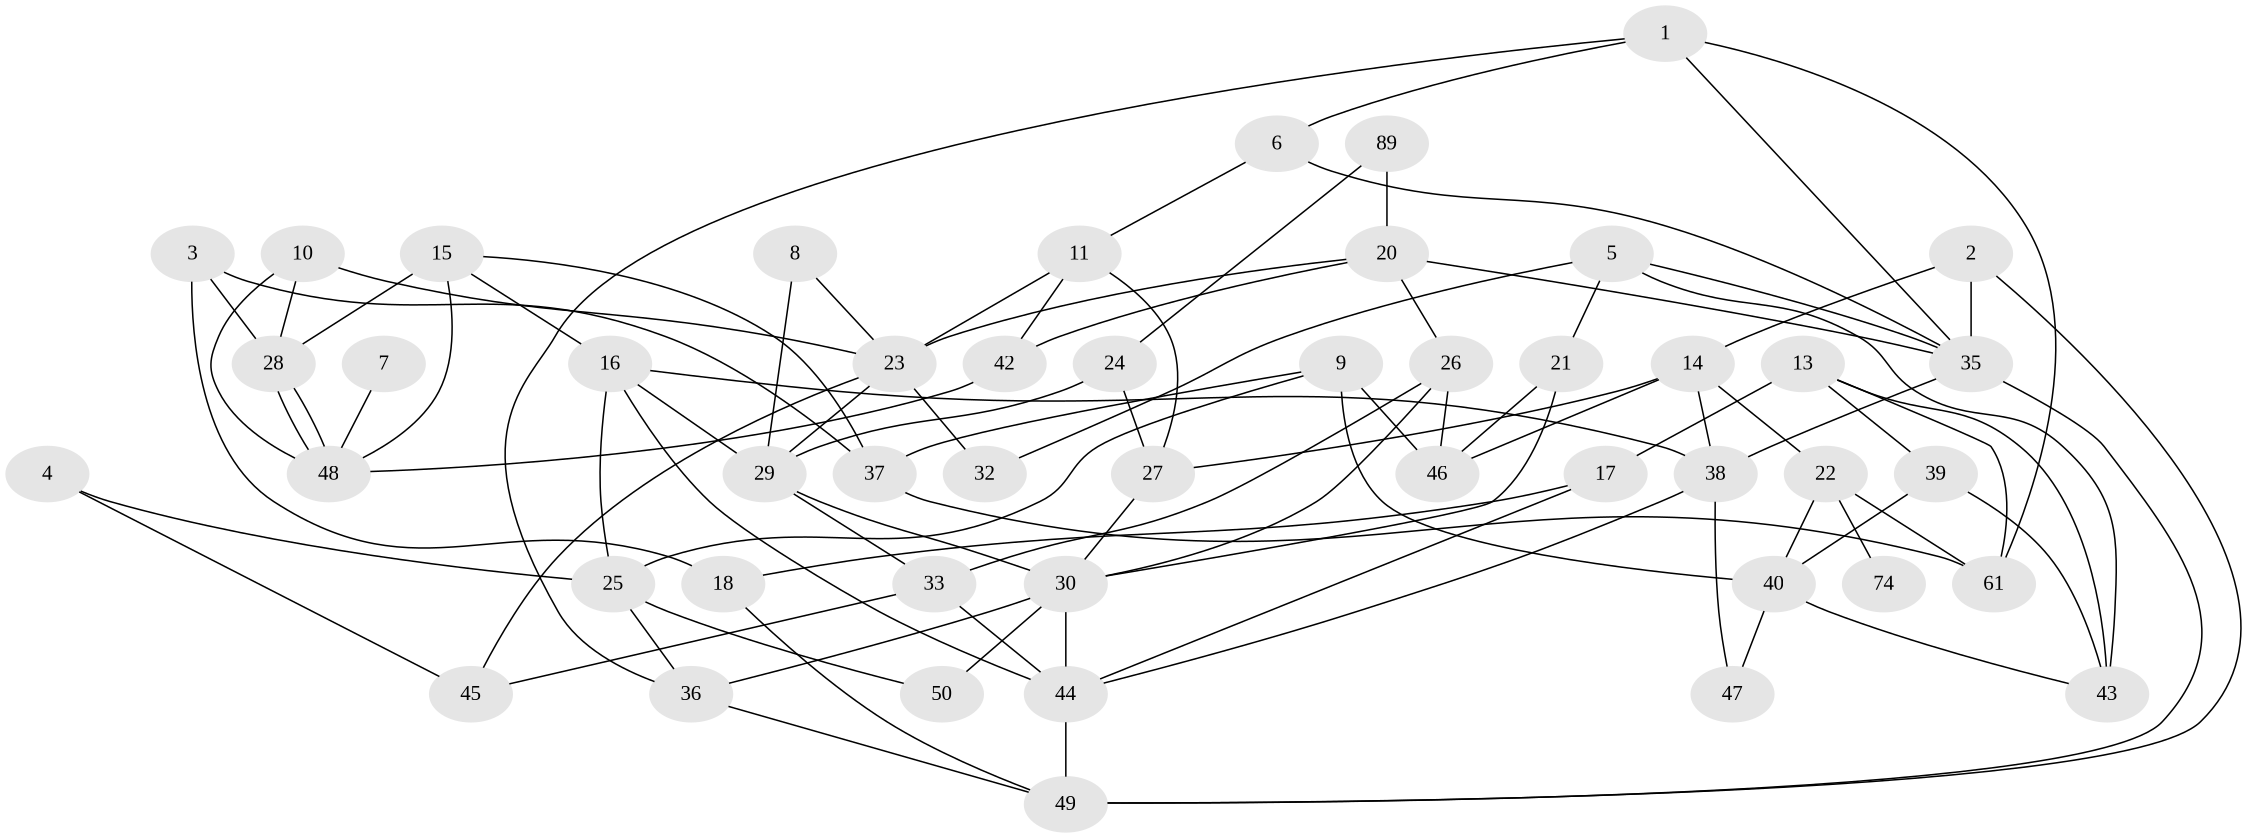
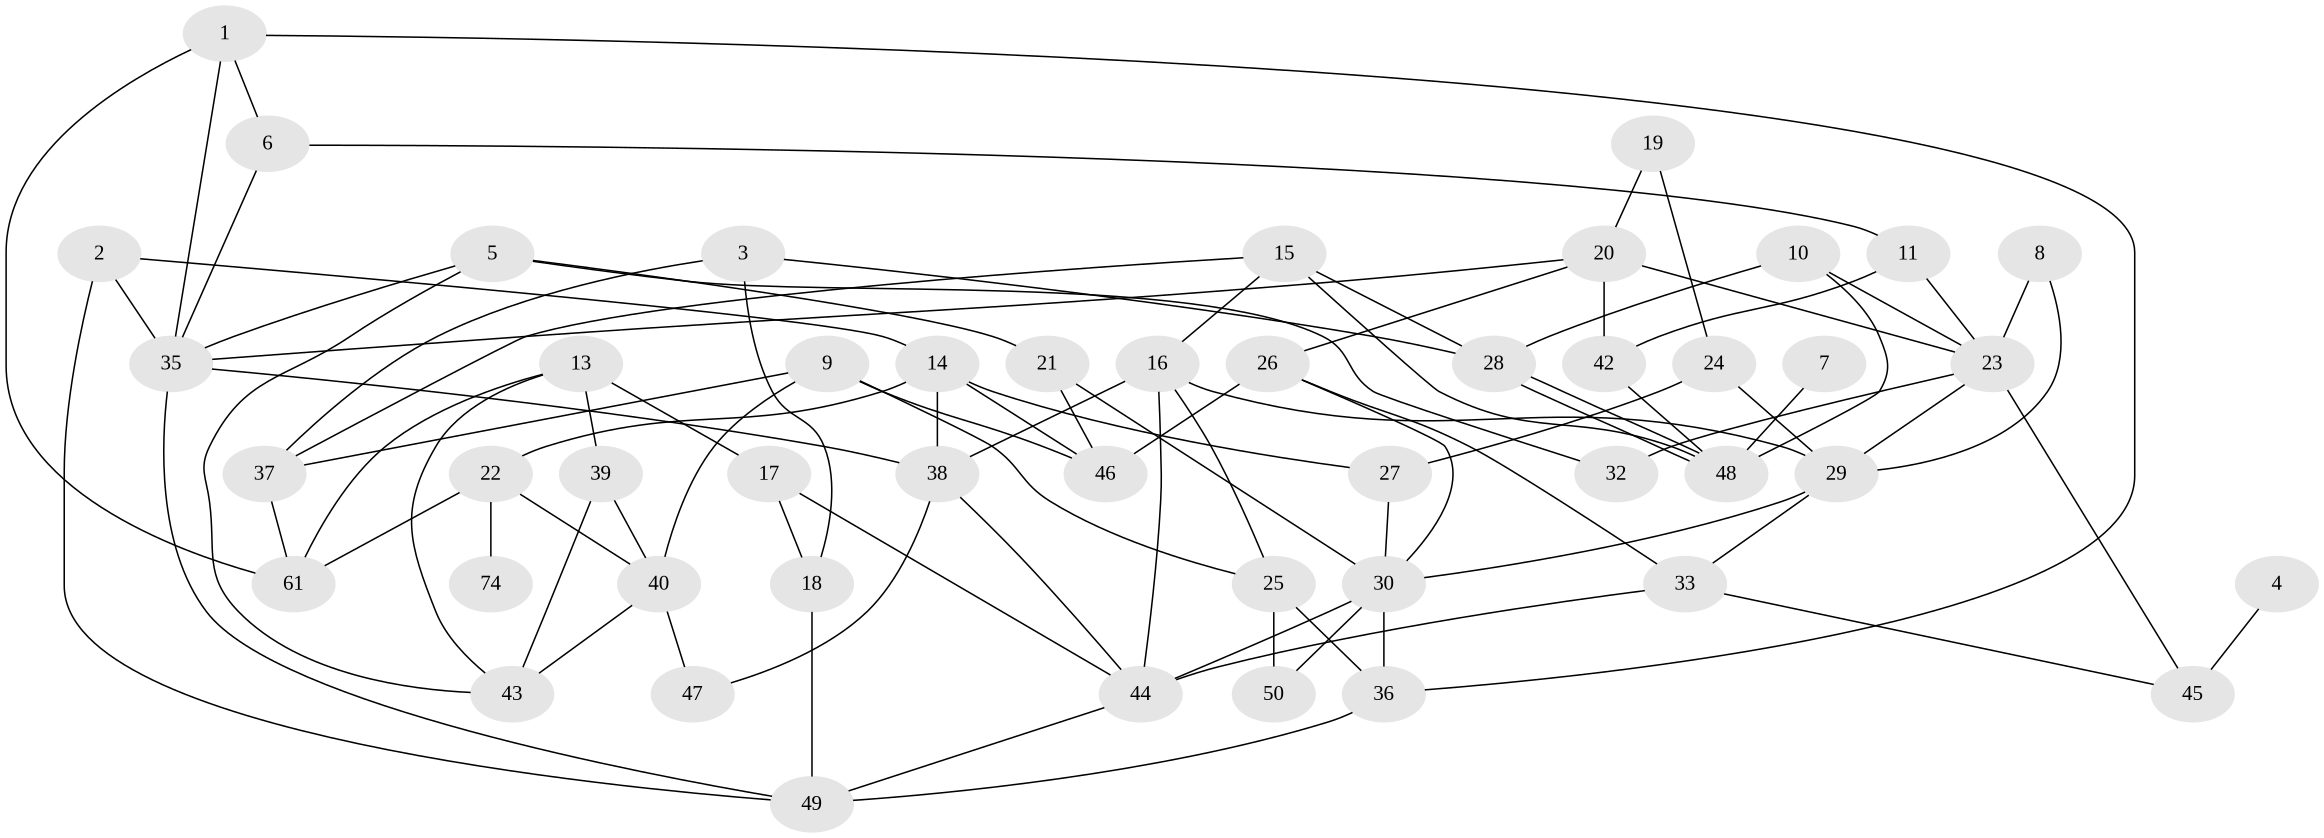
node "89": label "89" -> "19"
edge "11" -- "27": removed
edge "4" -- "25": removed
